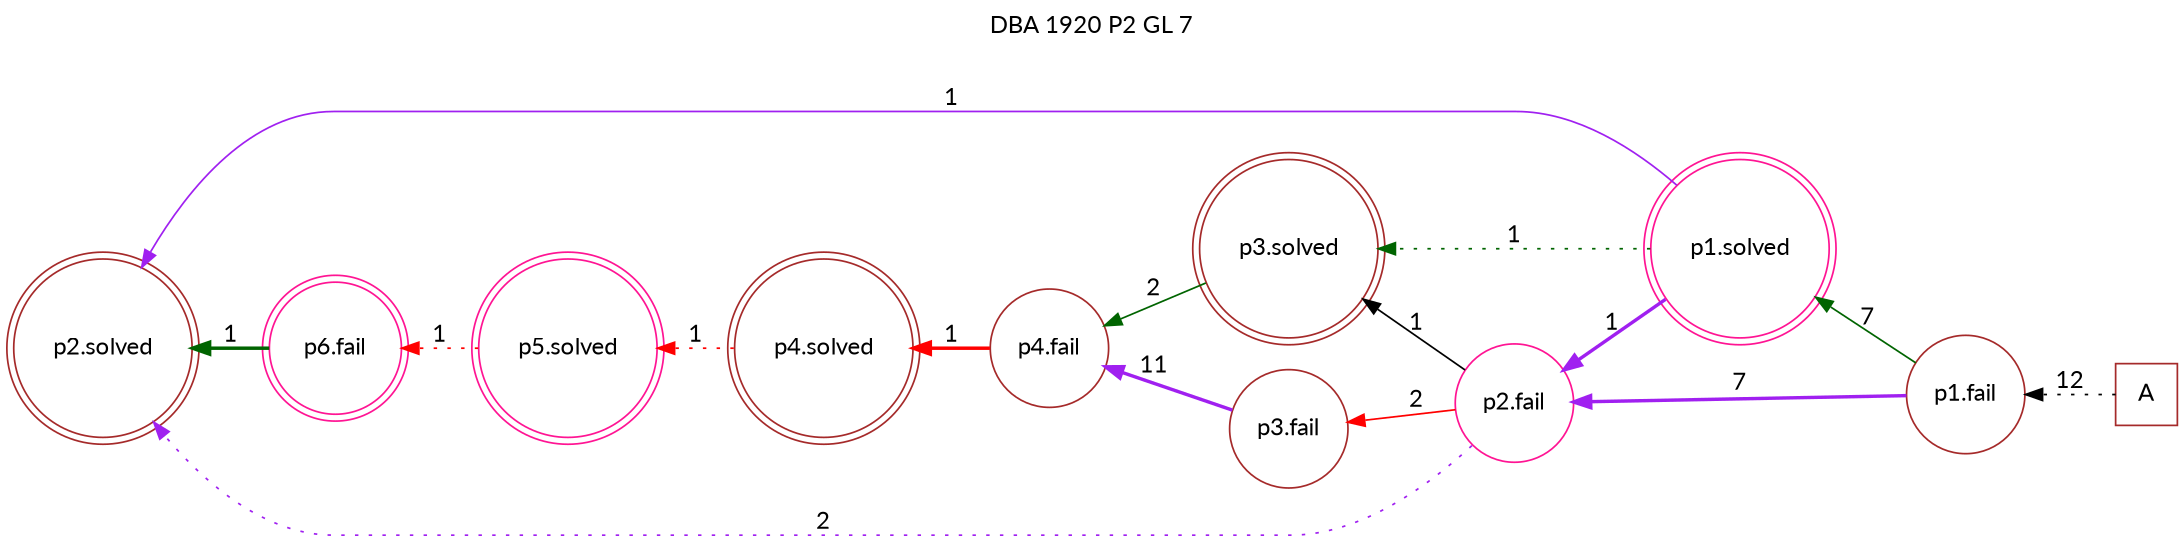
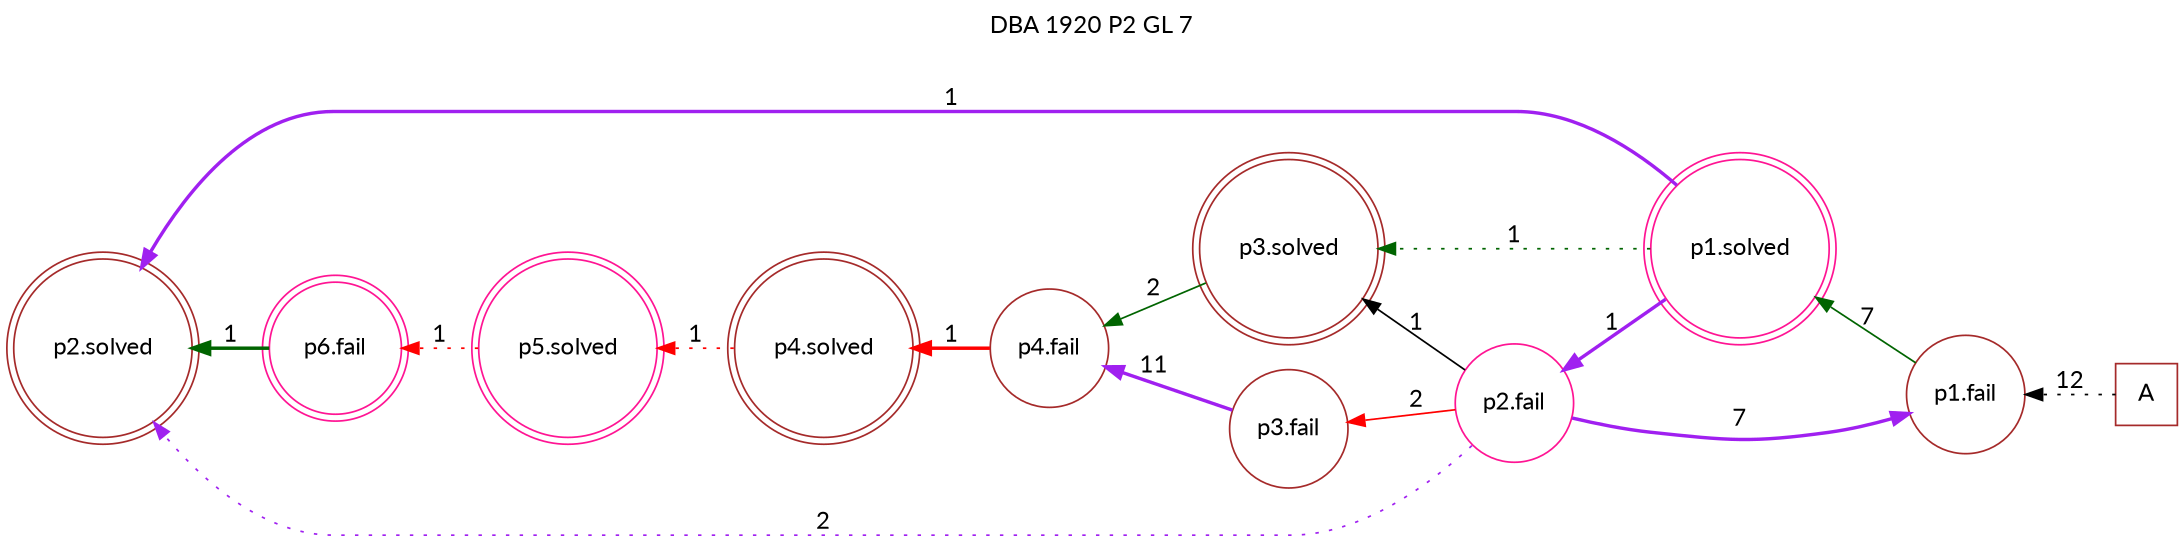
edge "p1.solved" -> "p2.solved": style solid -> bold
edge "p1.fail" -> "p2.fail": reversed
